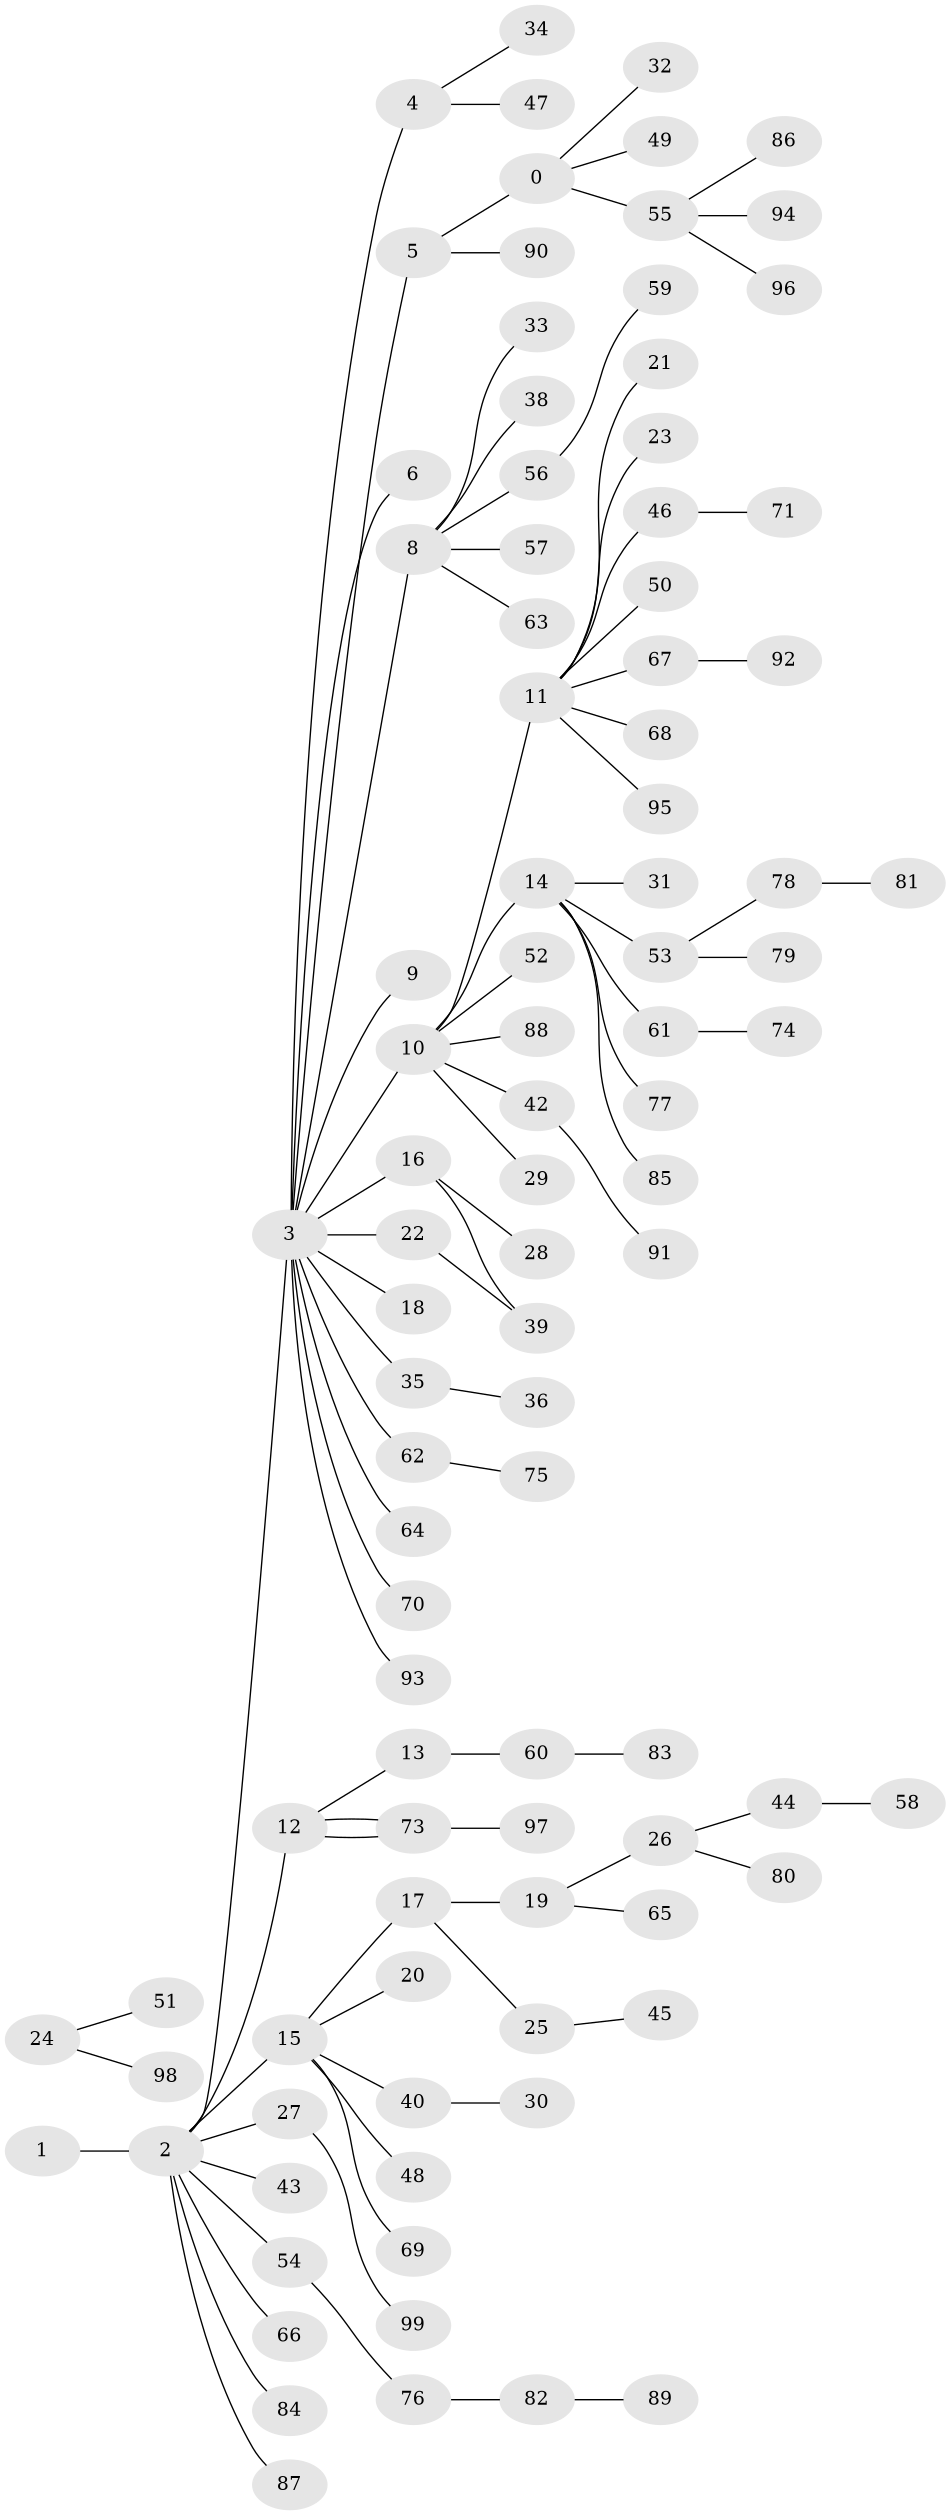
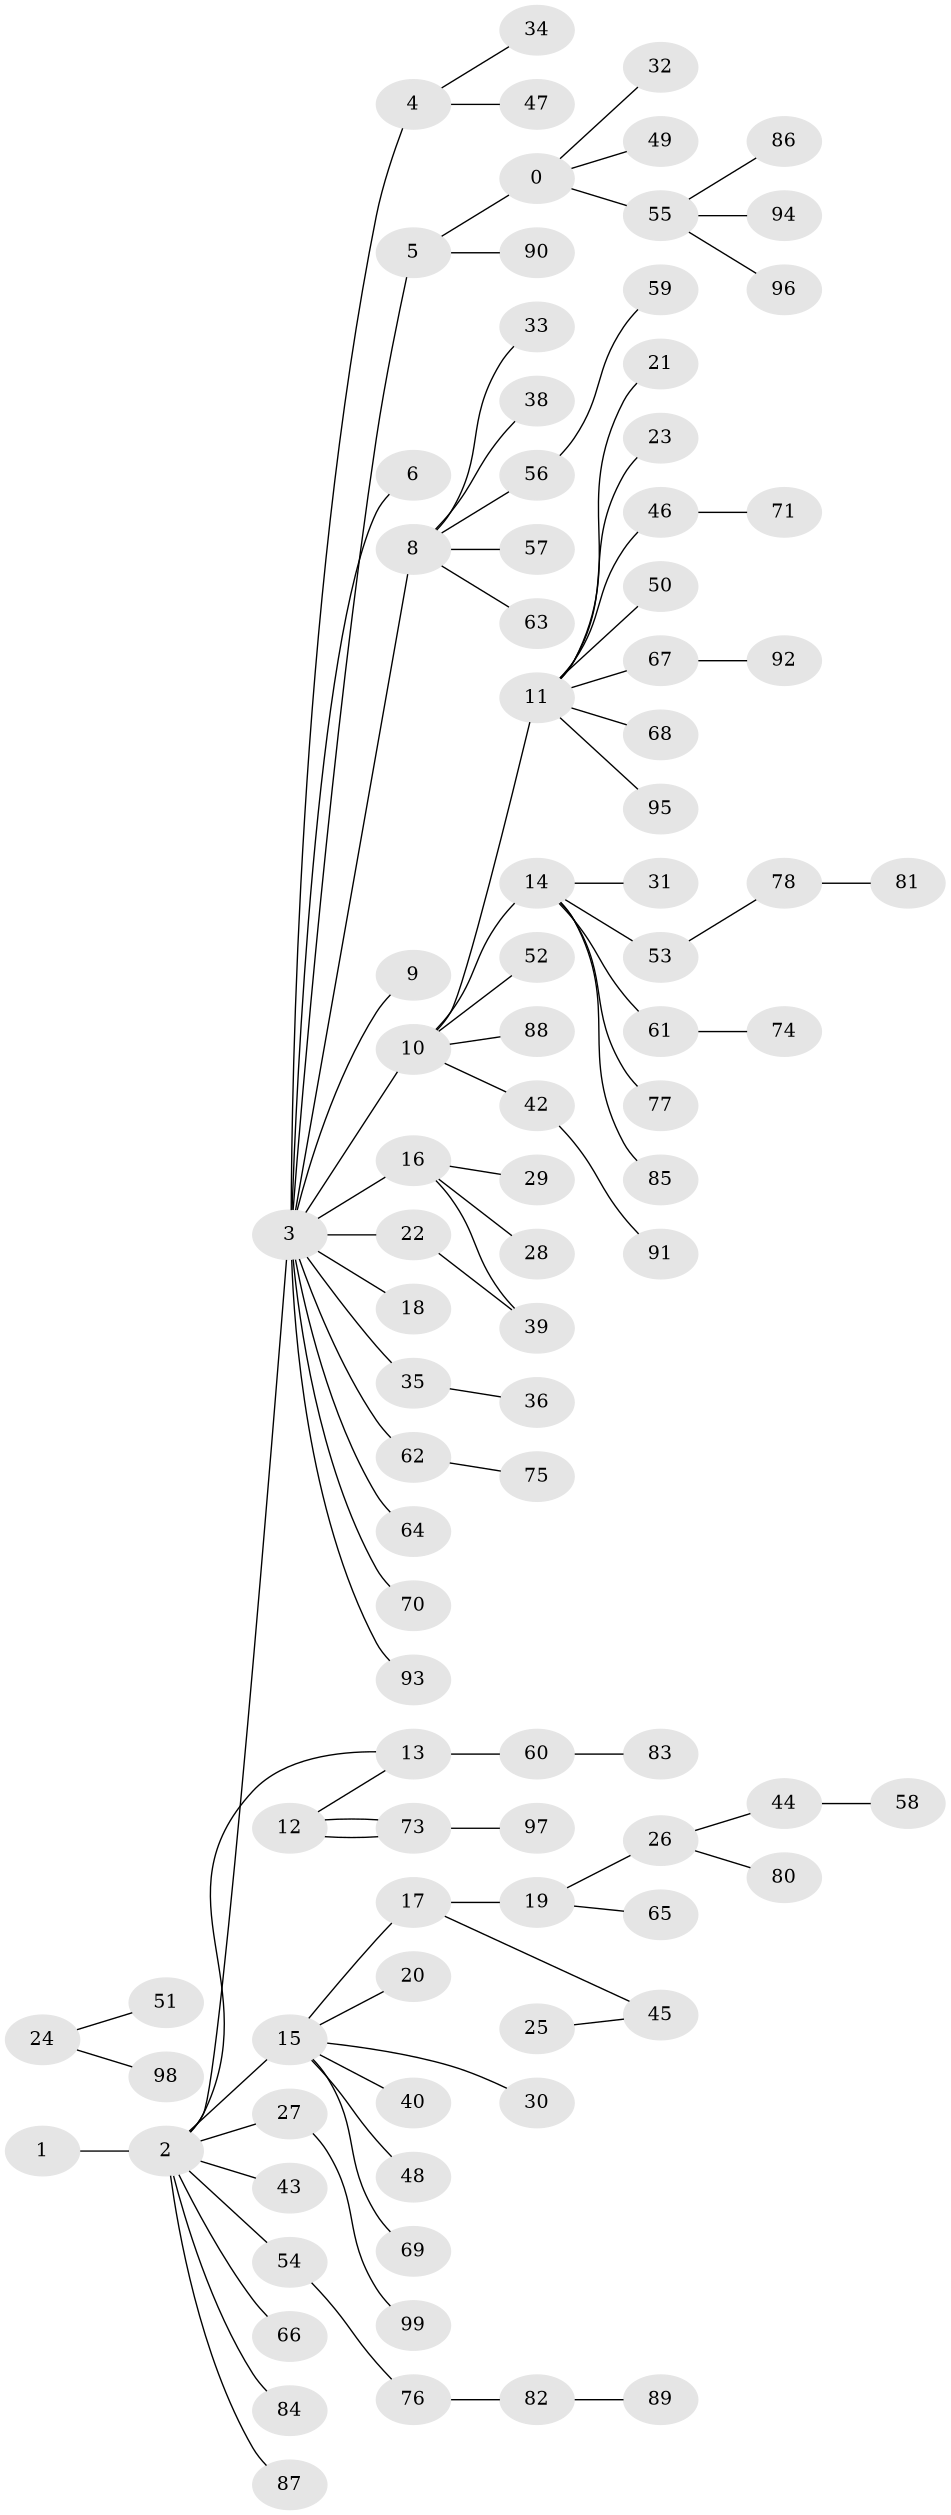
node "79": removed
edge "10" -- "29": now "16" -- "29"
edge "17" -- "25": now "17" -- "45"
edge "12" -- "2": now "13" -- "2"
edge "40" -- "30": now "15" -- "30"
